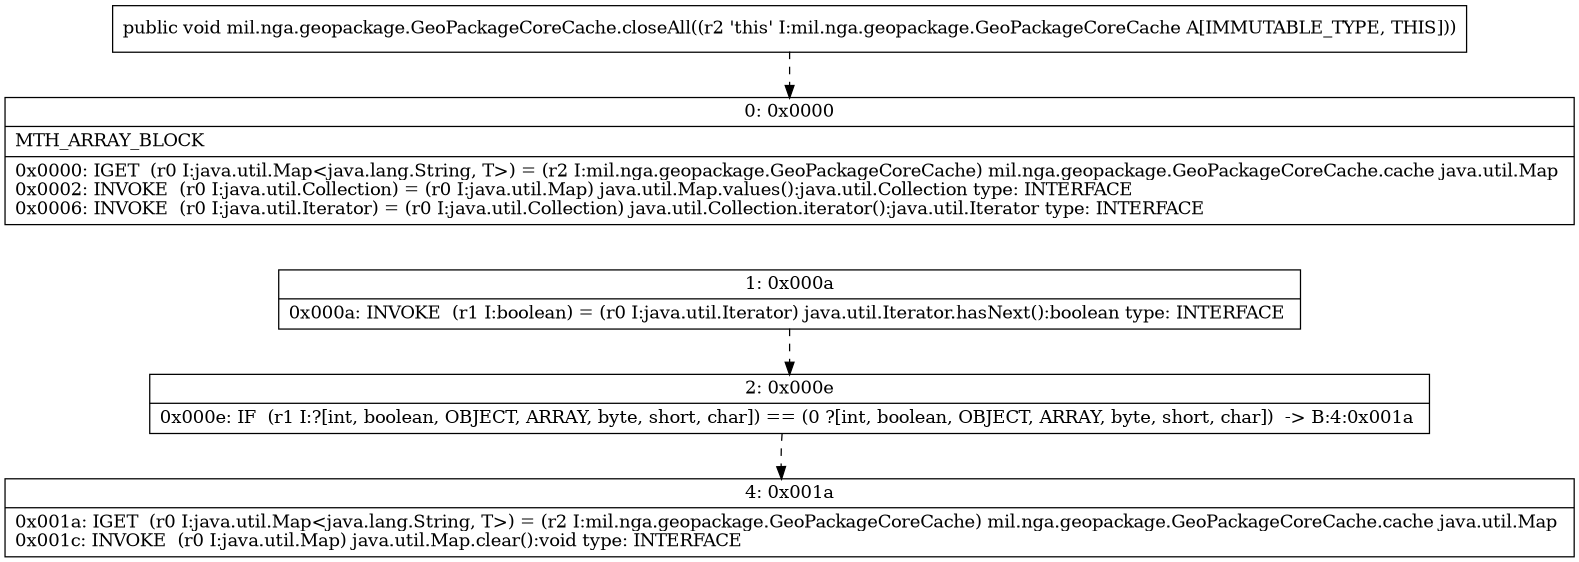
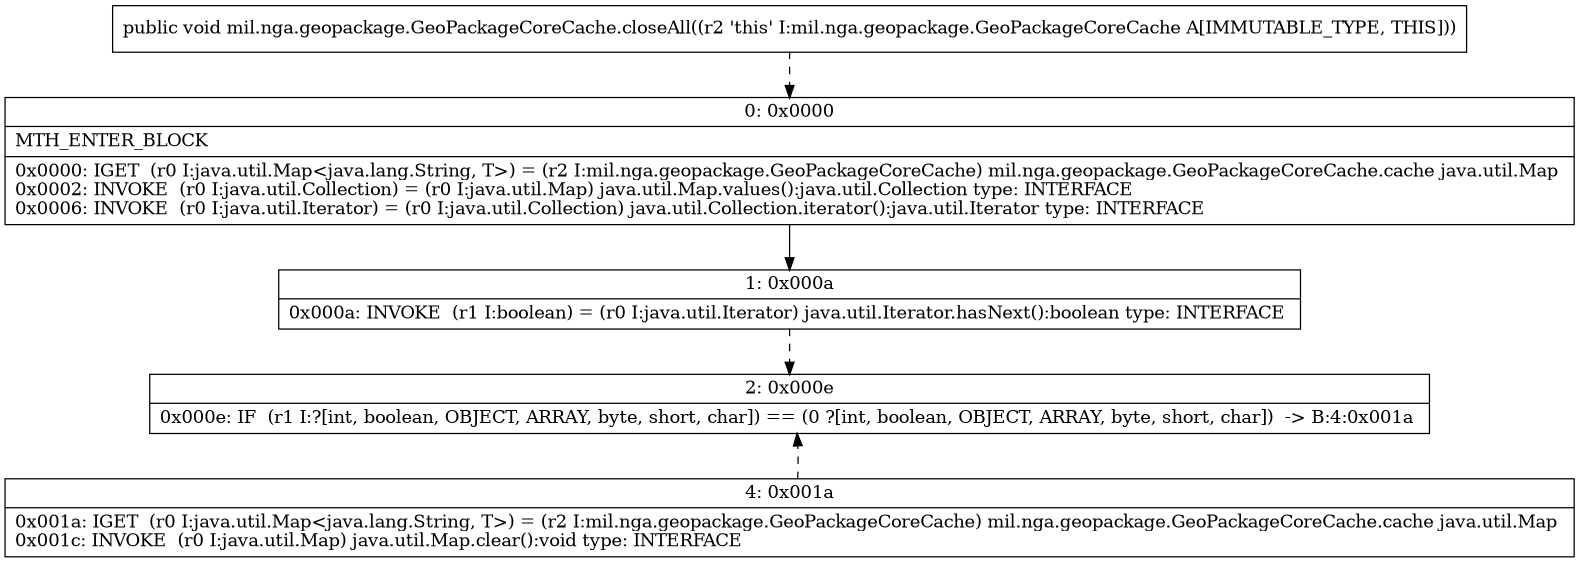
node "0: 0x0000": text "MTH_ARRAY_BLOCK" -> "MTH_ENTER_BLOCK"
edge "0: 0x0000" -> "1: 0x000a": added
edge "2: 0x000e" -> "4: 0x001a": reversed
